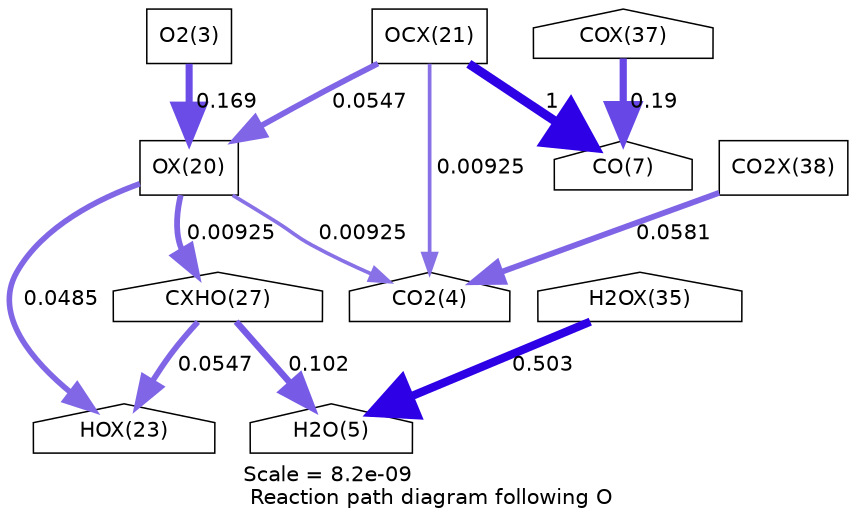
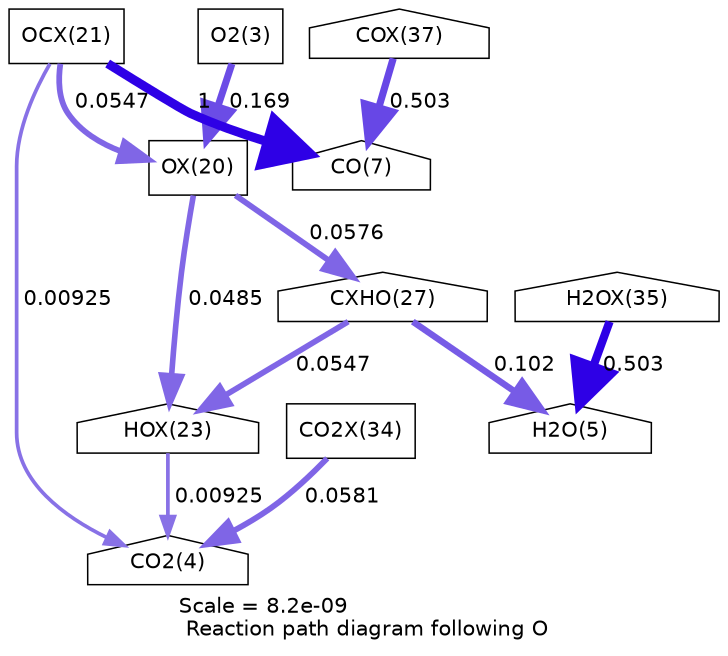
edge "COX(37)" -> "CO(7)": label " 0.19" -> " 0.503"
node "CO2X(38)": label "CO2X(38)" -> "CO2X(34)"
edge "OX(20)" -> "CXHO(27)": label " 0.00925" -> " 0.0576"
edge "OX(20)" -> "CO2(4)": now "HOX(23)" -> "CO2(4)"
